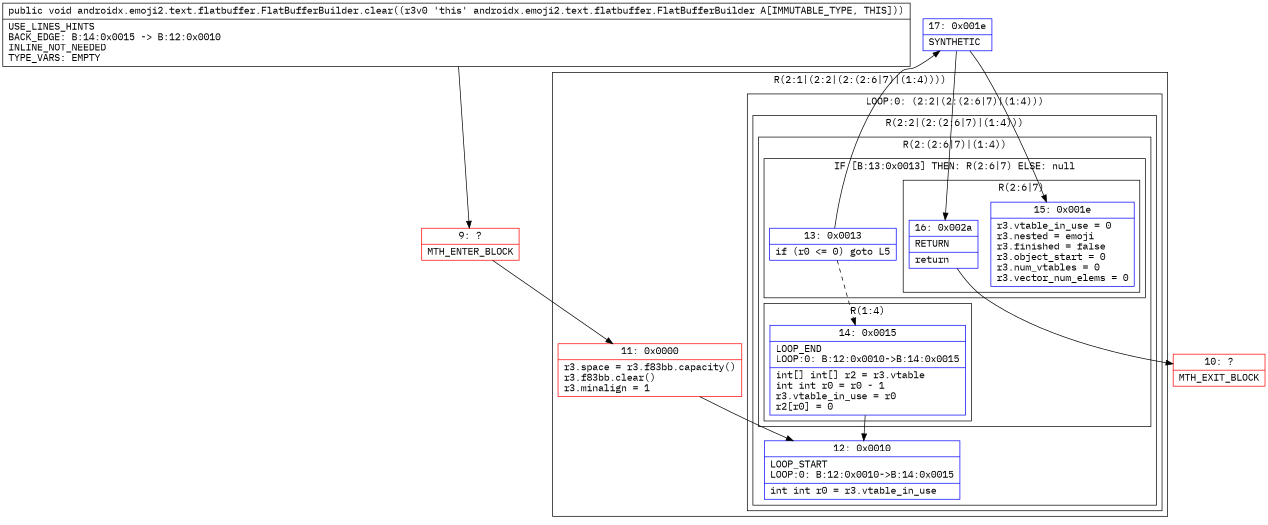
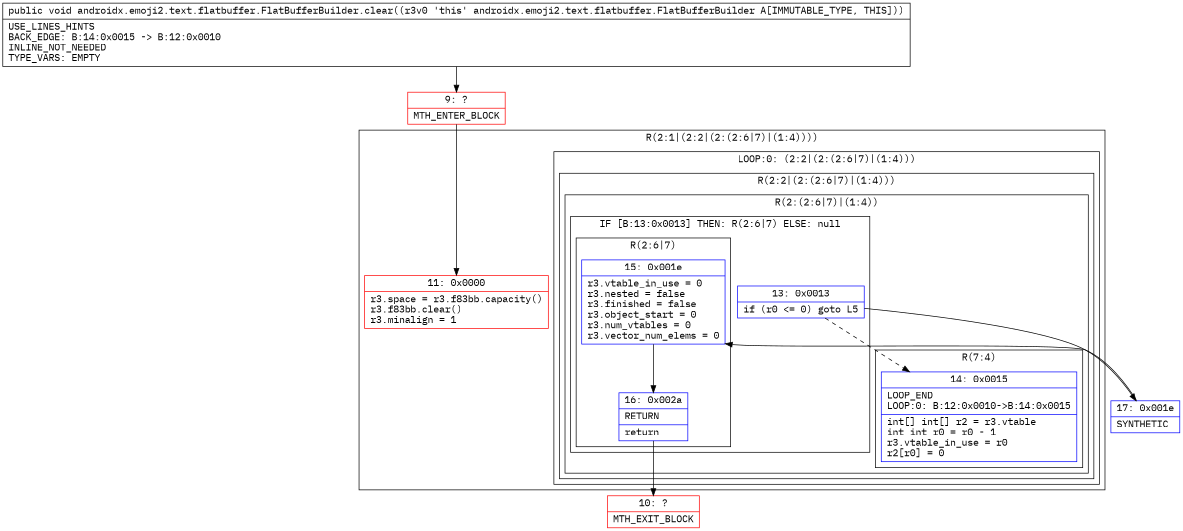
edge "17: 0x001e" -> "16: 0x002a": now "15: 0x001e" -> "16: 0x002a"
node "15: 0x001e": text "r3.nested = emoji" -> "r3.nested = false"
cluster "R(1:4)": label "R(1:4)" -> "R(7:4)"
node "12: 0x0010": removed
